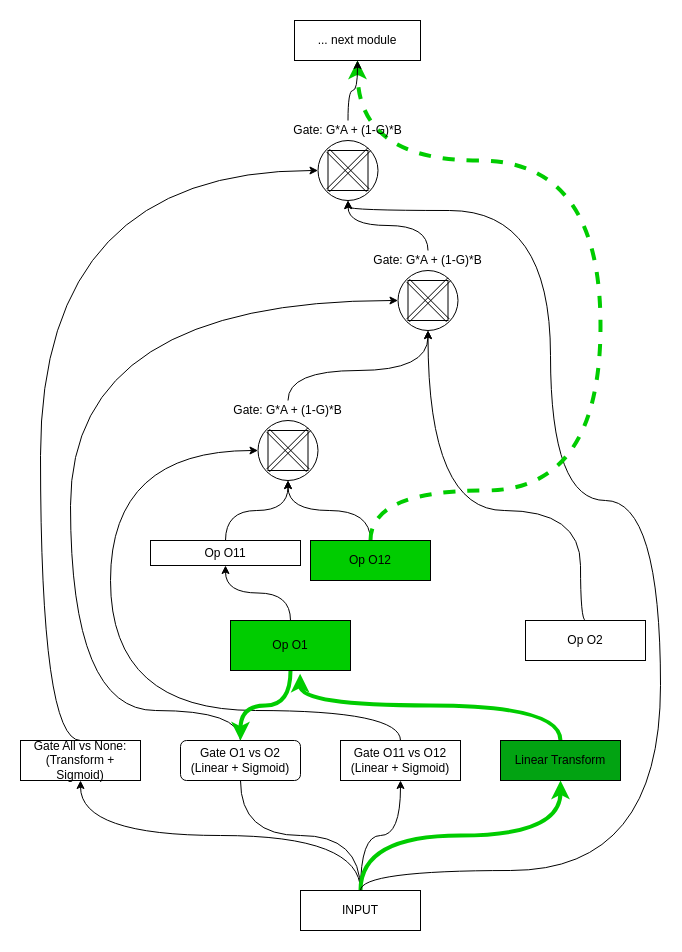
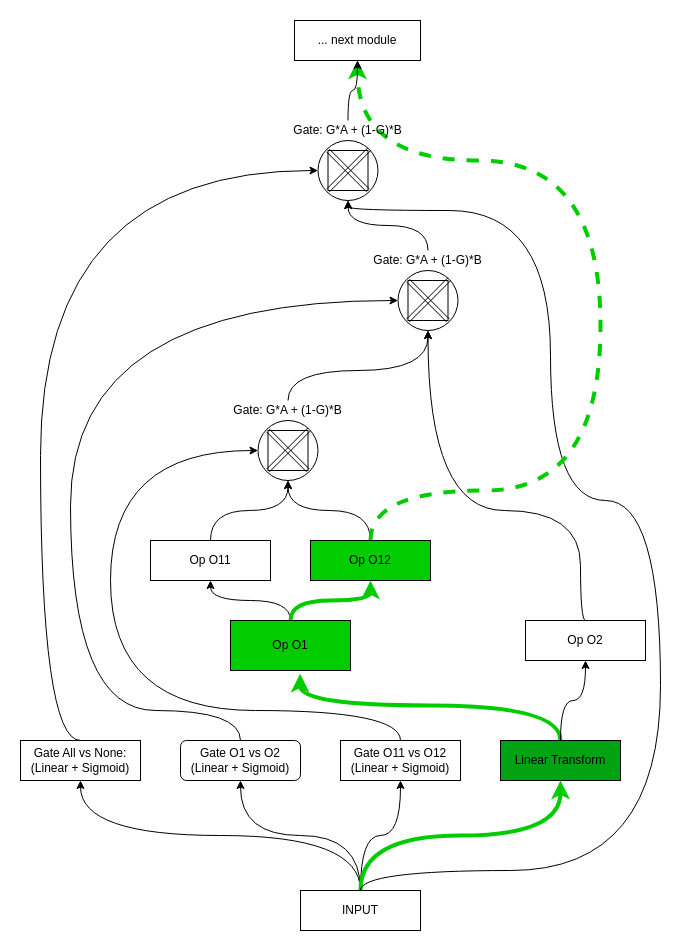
node "Op O11": size 150x25 -> 120x40
edge "Linear Transform" -> "Op O2": added
edge "Op O1" -> "Gate O1 vs O2 (Linear + Sigmoid)": now "Op O1" -> "Op O12"
node "Gate All vs None: (Transform + Sigmoid)": label "Gate All vs None: (Transform + Sigmoid)" -> "Gate All vs None: (Linear + Sigmoid)"
edge "Gate O1 vs O2 (Linear + Sigmoid)" -- "INPUT": arrowhead none -> classic
